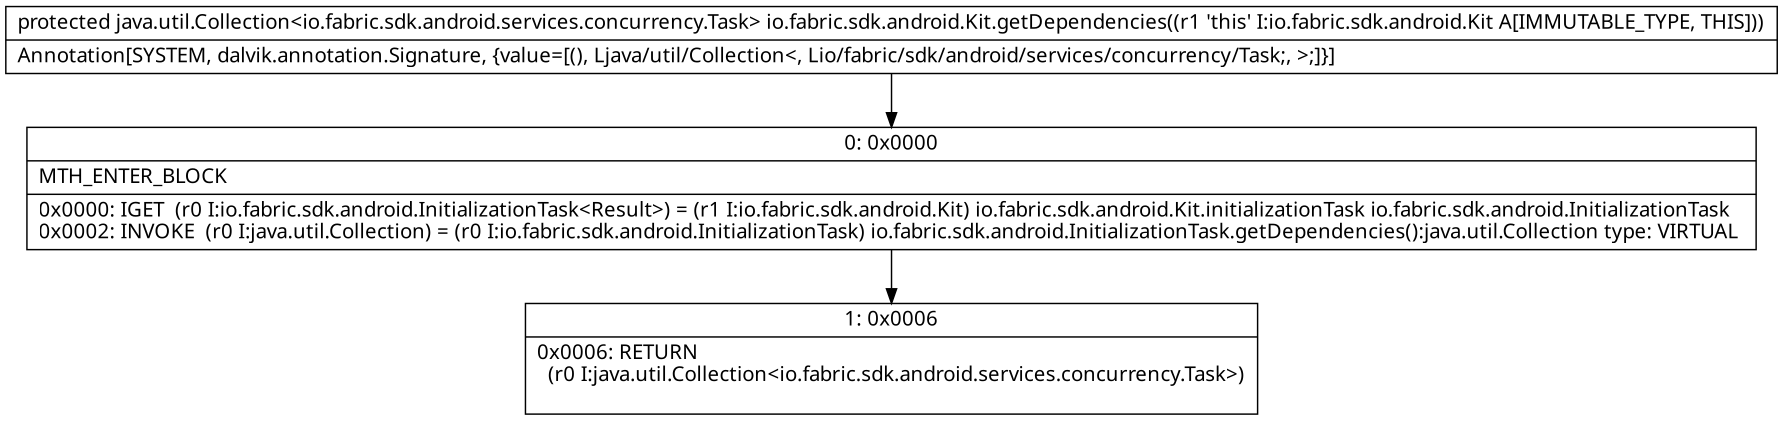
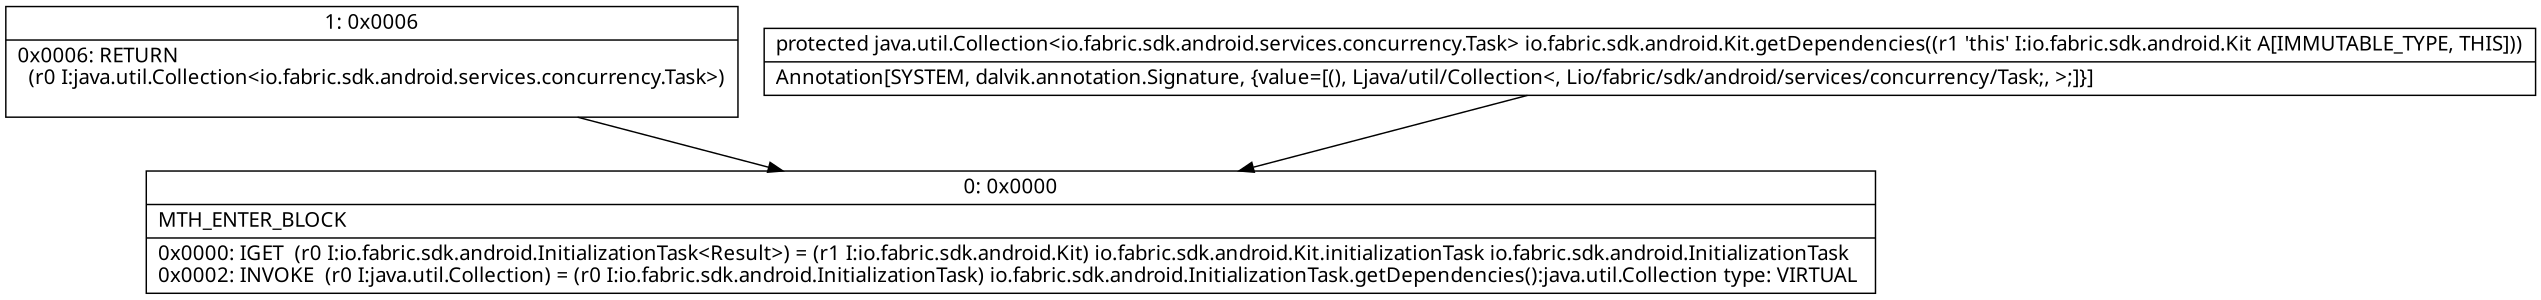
edge "0: 0x0000" -> "1: 0x0006": reversed
